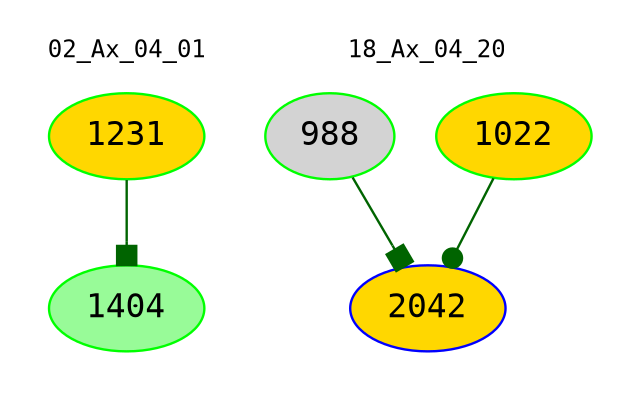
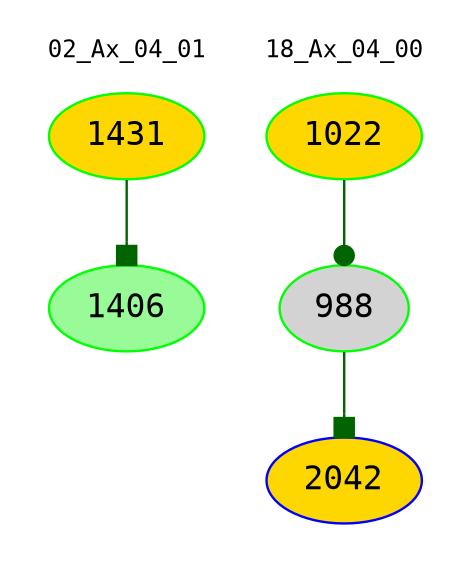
cluster "18_Ax_04_20": label "18_Ax_04_20" -> "18_Ax_04_00"
node "1231": label "1231" -> "1431"
edge "1022" -> "2042": now "1022" -> "988"
node "1404": label "1404" -> "1406"
